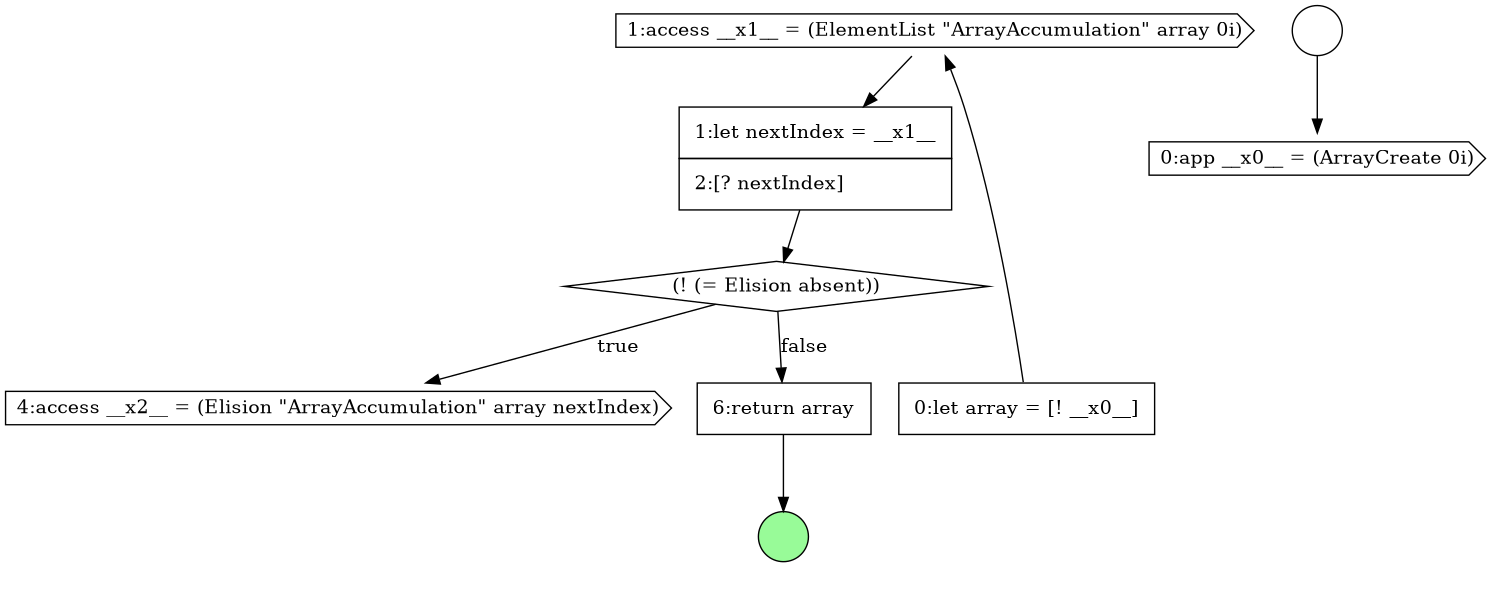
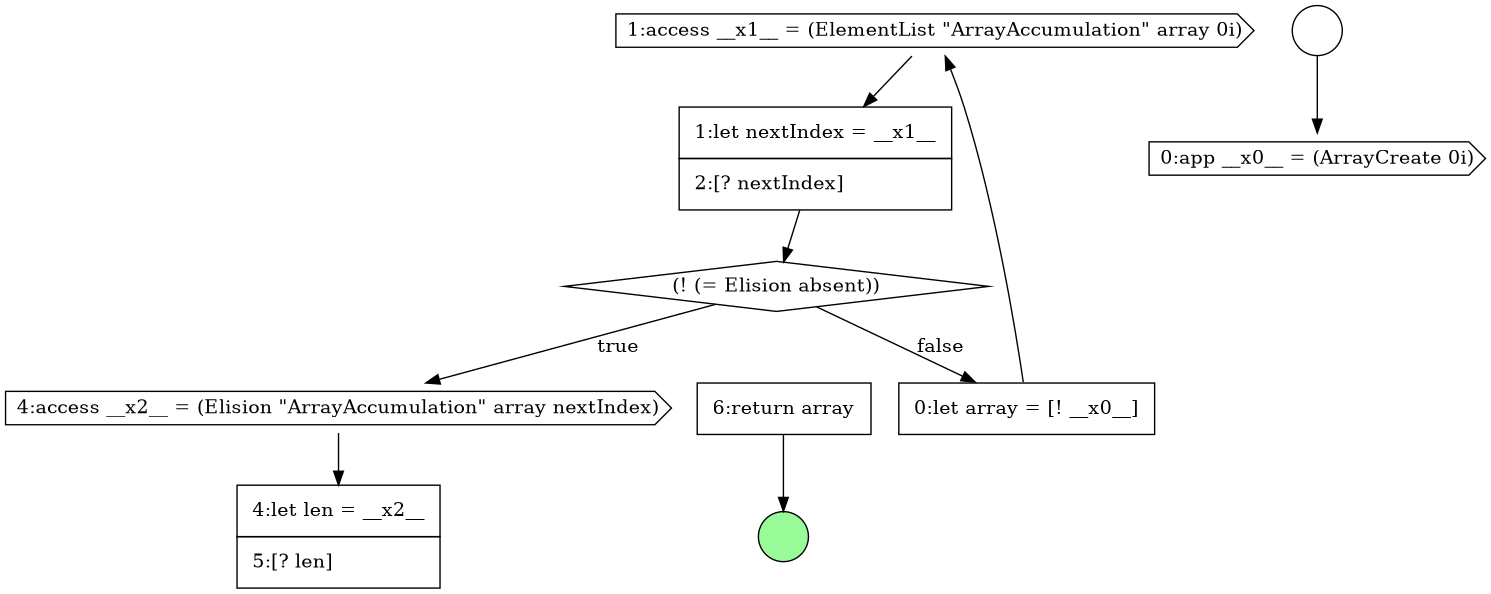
edge "(! (= Elision absent))" -> "6:return array": now "(! (= Elision absent))" -> "0:let array = [! __x0__]"
node "4:let len = __x2__": added
